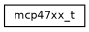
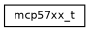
node "mcp47xx_t": label "mcp47xx_t" -> "mcp57xx_t"
